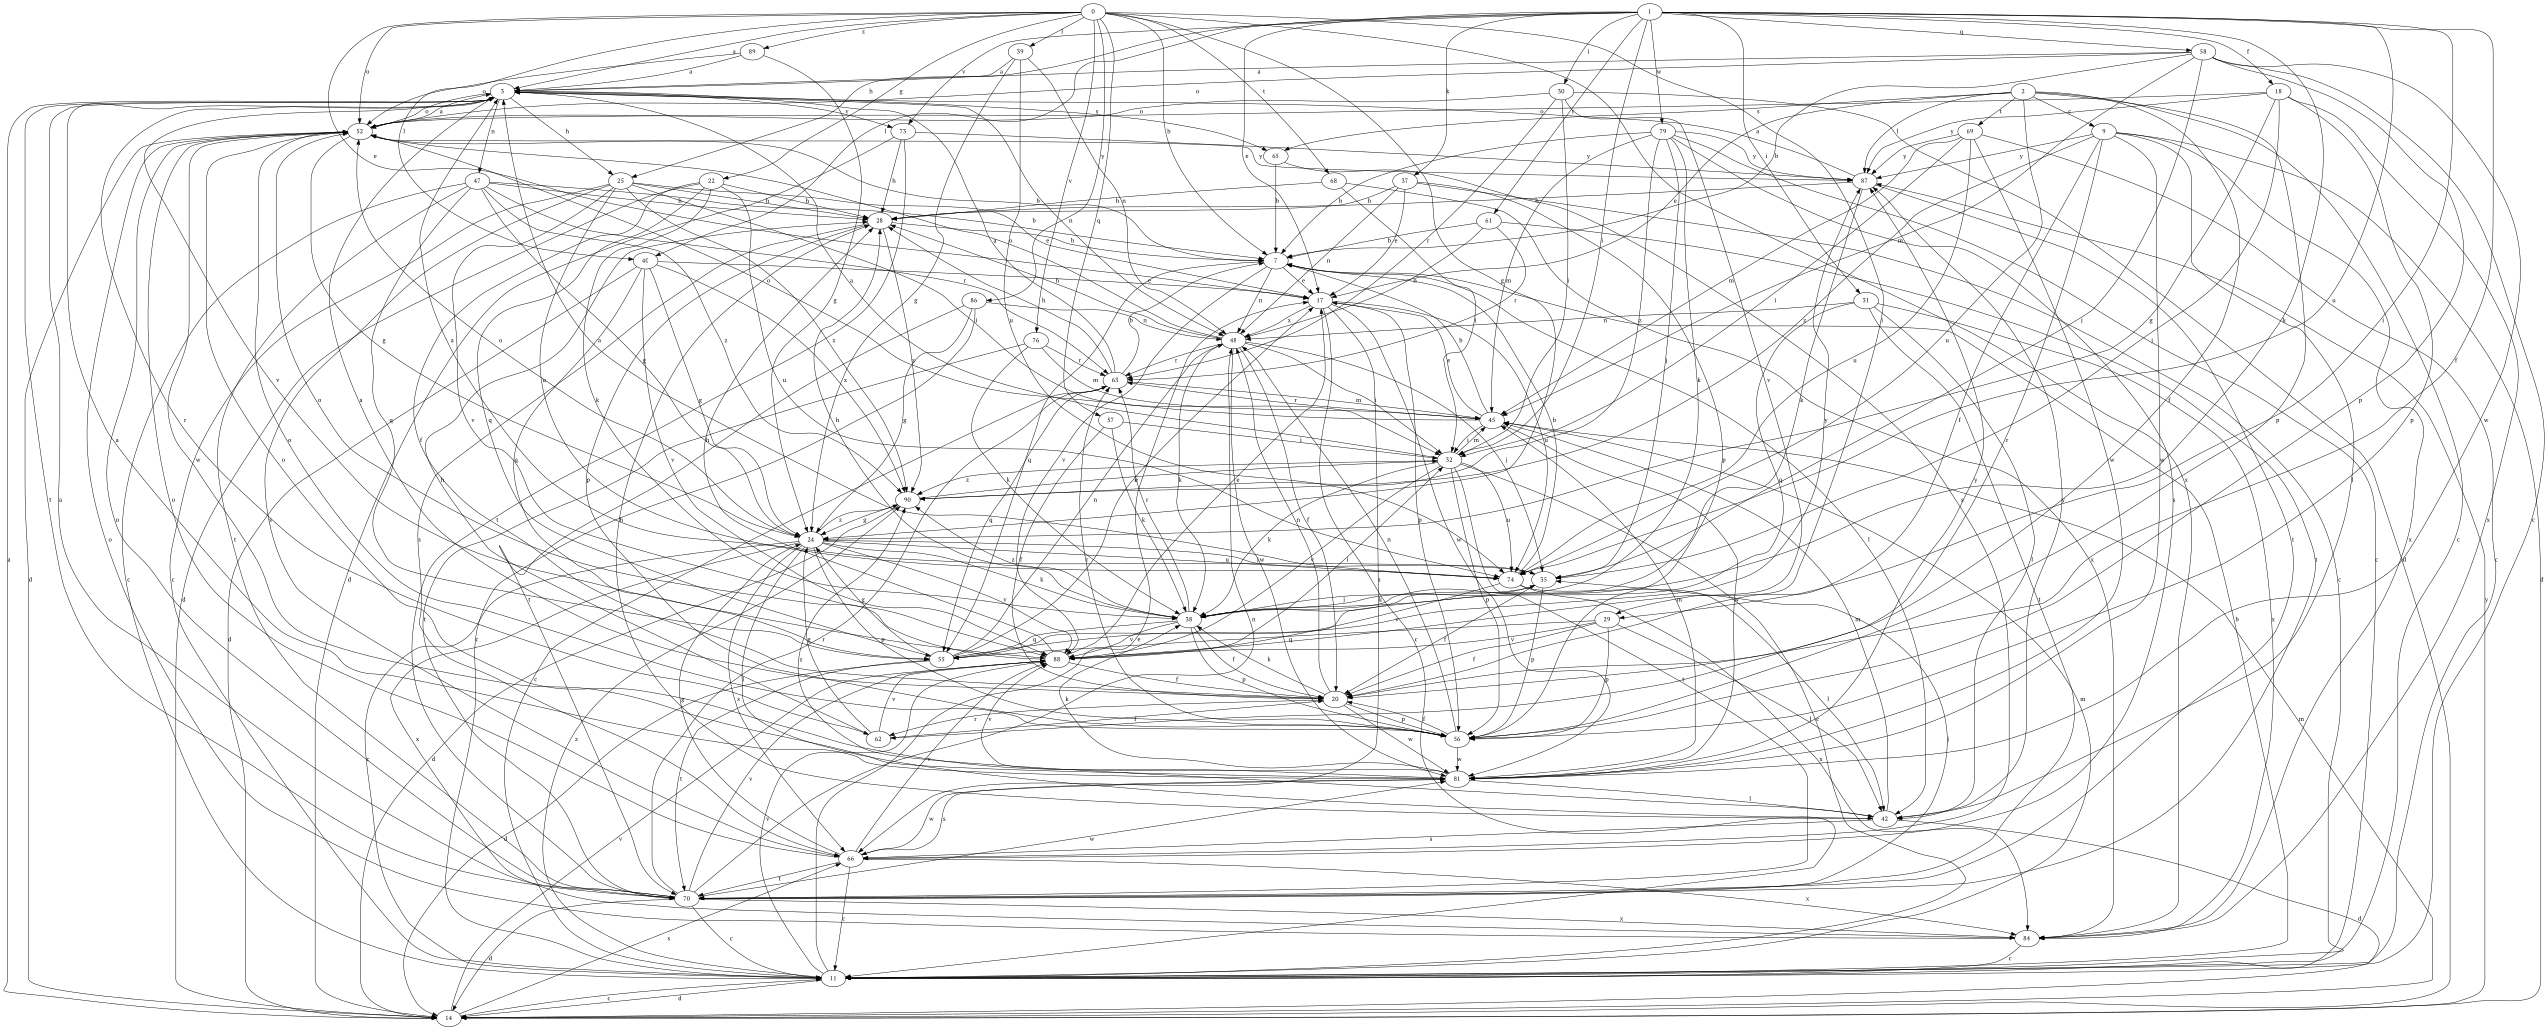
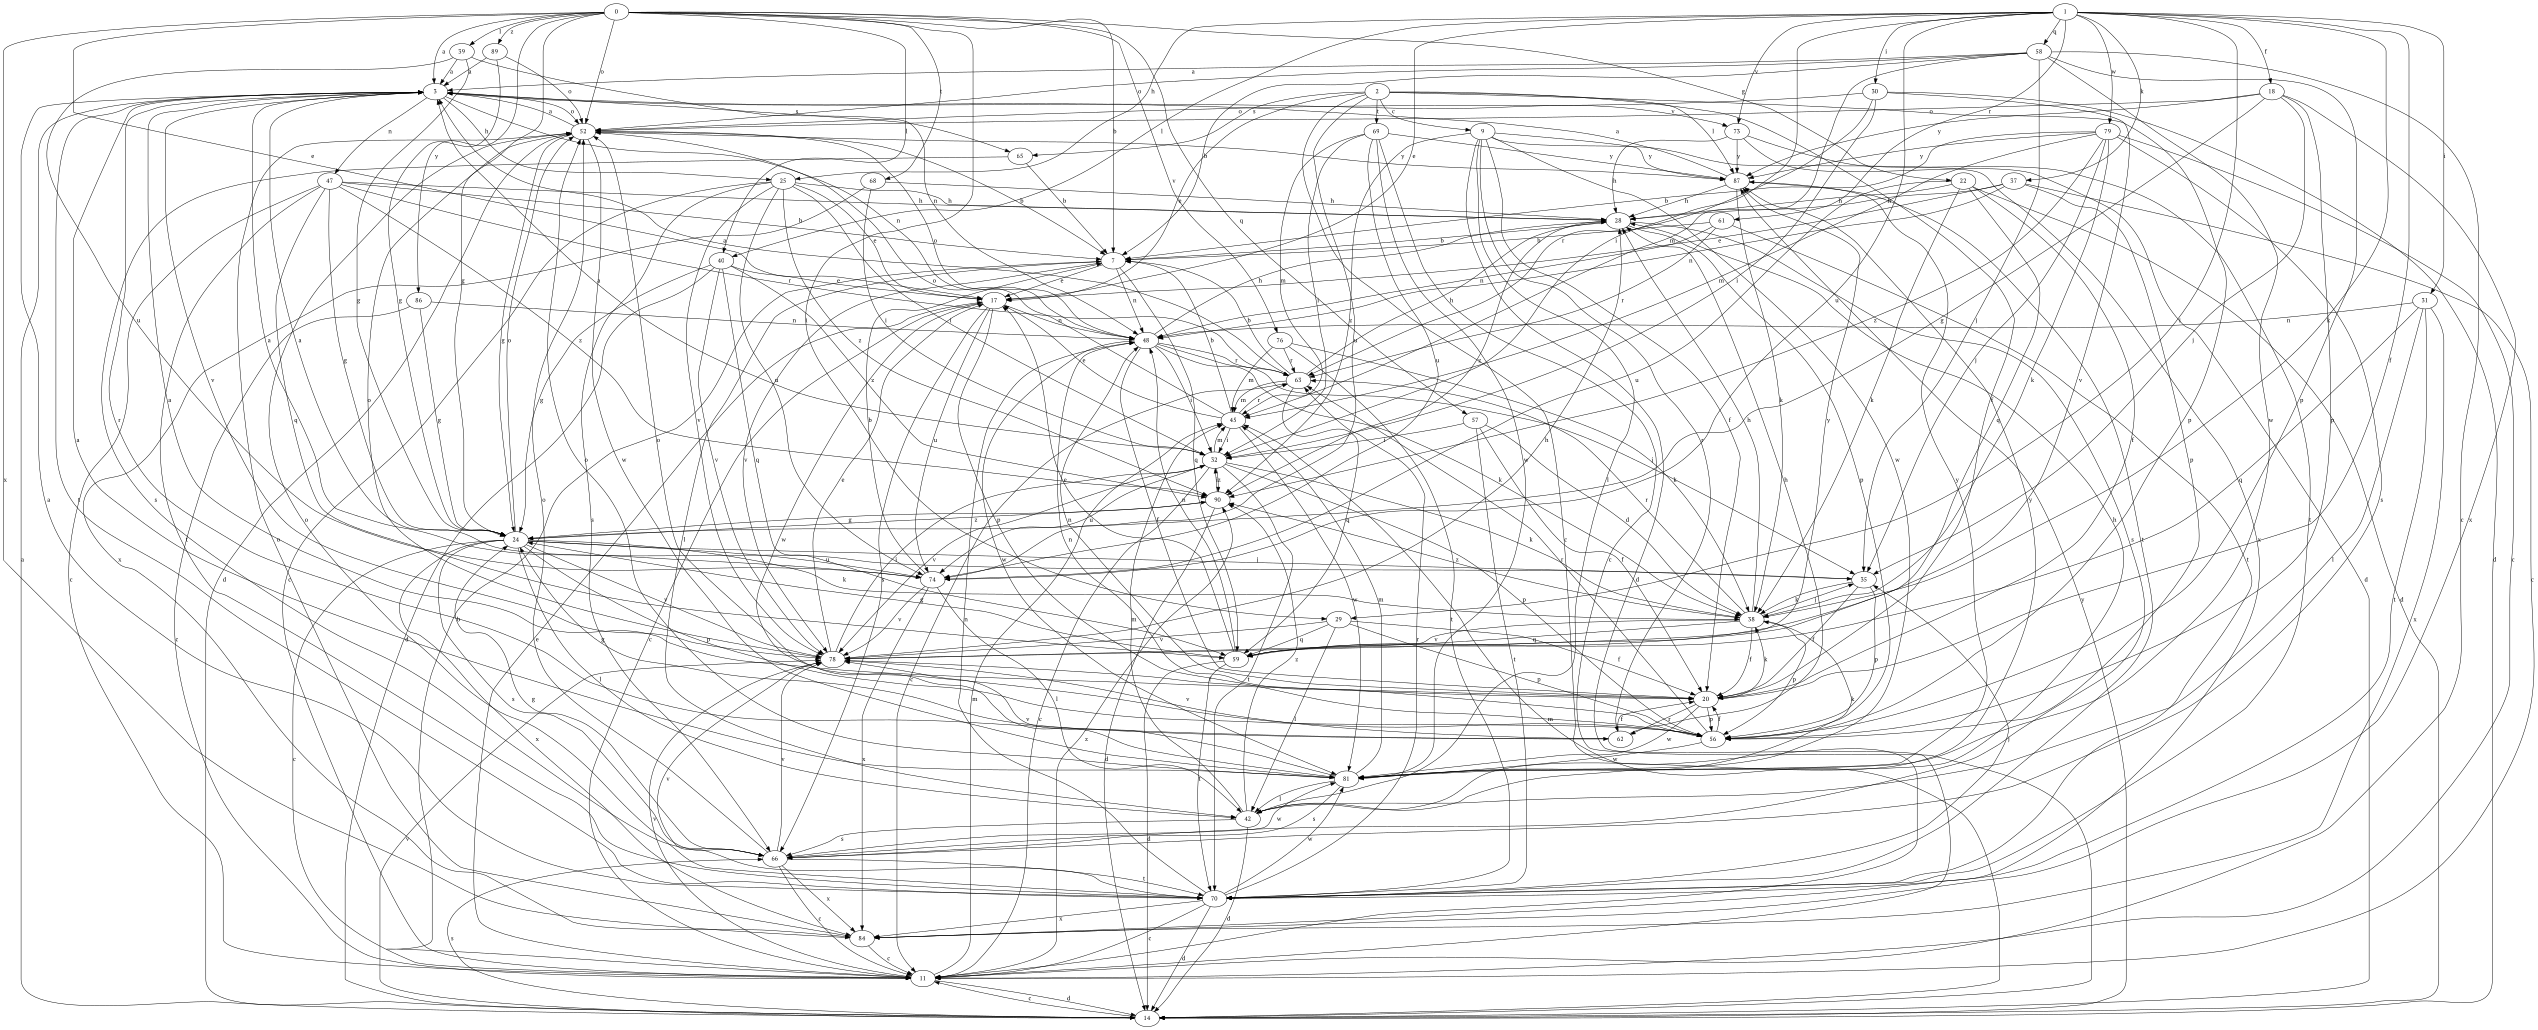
edge "17" -> "48": label "x" -> "n"
edge "57" -> "38": label "k" -> "d"
edge "86" -> "70": now "57" -> "70"
node "55": label "55" -> "59"
node "88": label "88" -> "78"
